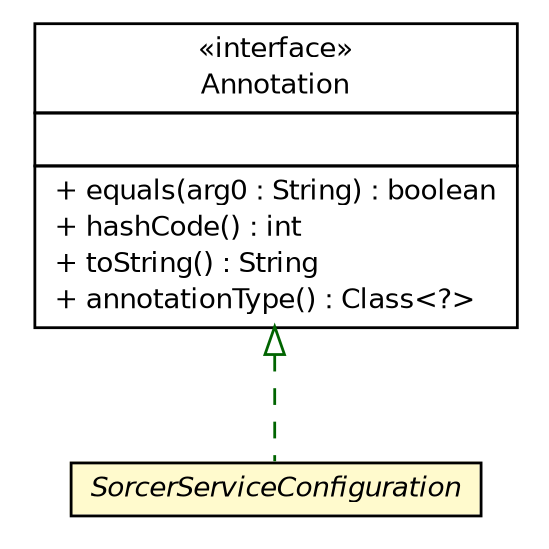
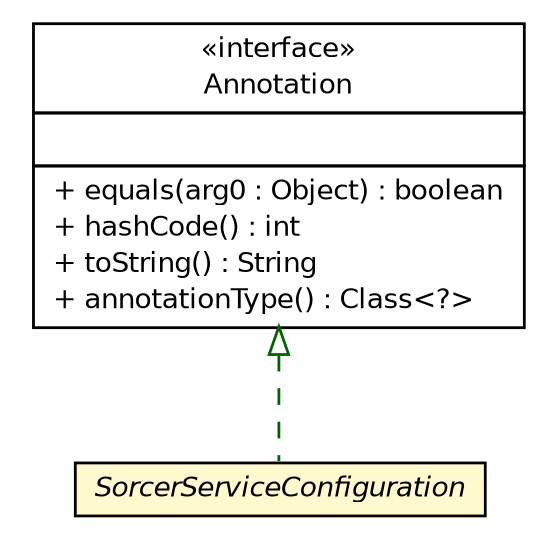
node "Annotation": text "+ equals(arg0 : String) : boolean" -> "+ equals(arg0 : Object) : boolean"
